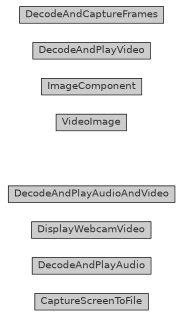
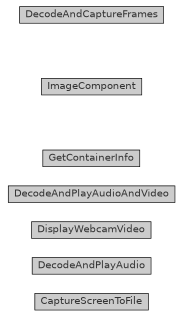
node "DecodeAndPlayVideo": removed
node "VideoImage": removed
node "GetContainerInfo": added
